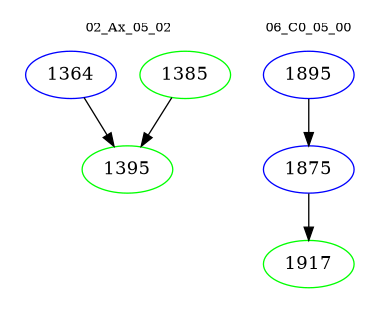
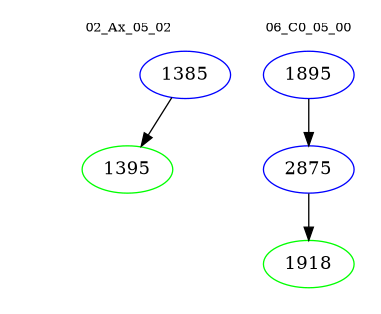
node "1364": removed
node "1385": color green -> blue
node "1875": label "1875" -> "2875"
node "1917": label "1917" -> "1918"
